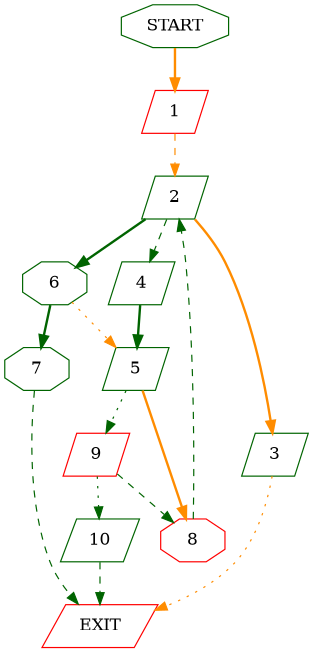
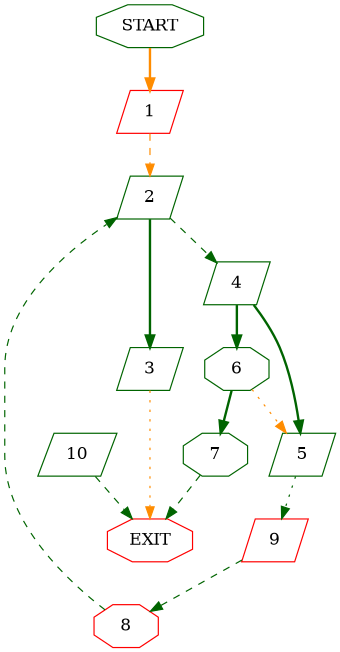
edge "2" -> "6": now "4" -> "6"
edge "2" -> "3": color darkorange -> darkgreen
edge "5" -> "8": removed
edge "9" -> "10": removed
node "EXIT": shape parallelogram -> octagon
